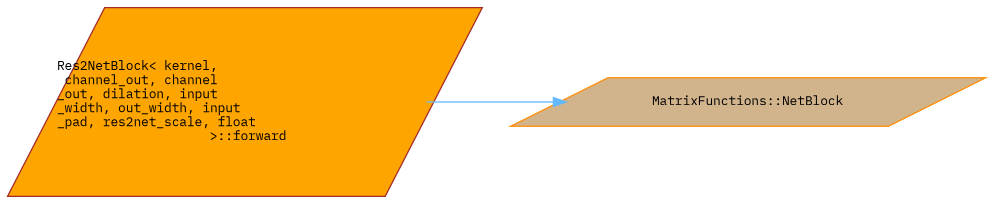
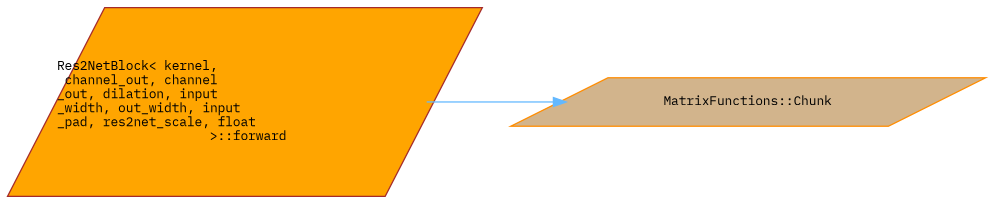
node "MatrixFunctions::NetBlock": label "MatrixFunctions::NetBlock" -> "MatrixFunctions::Chunk"
